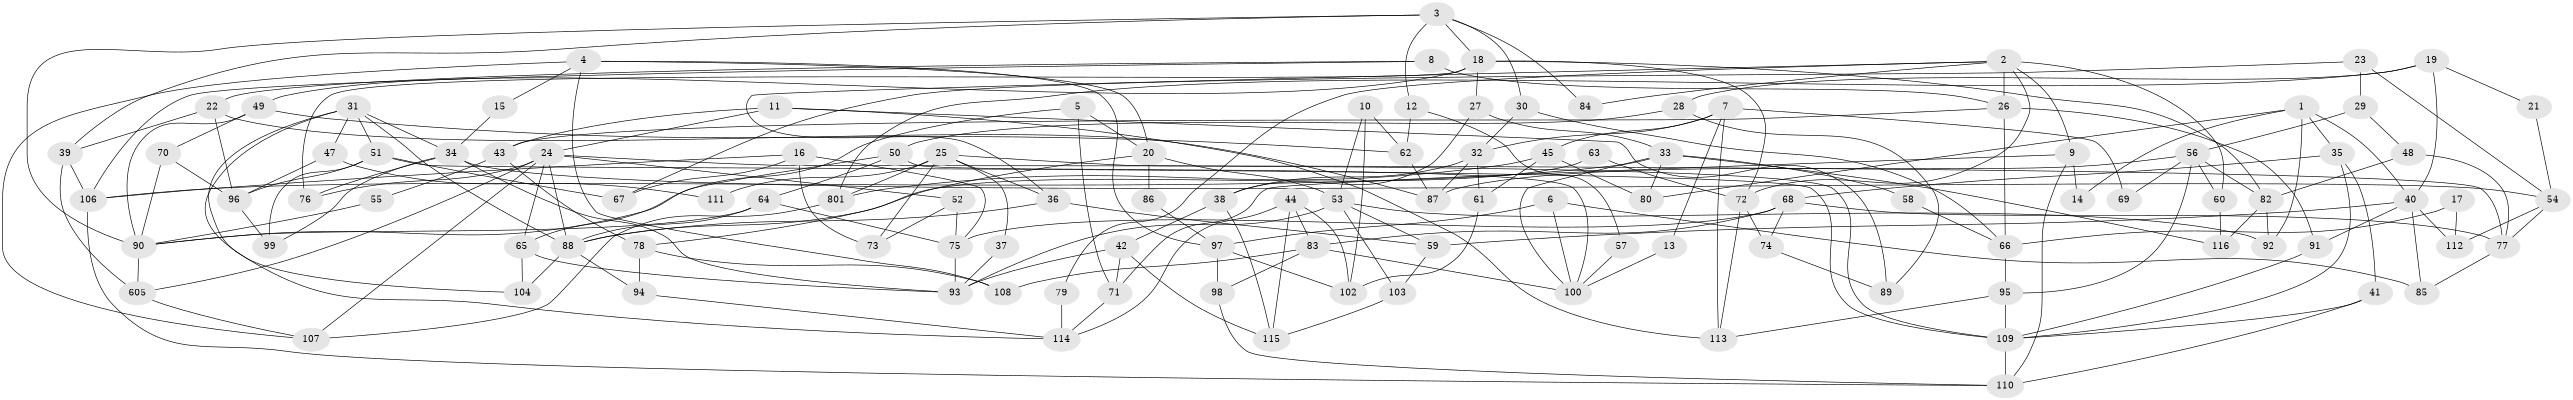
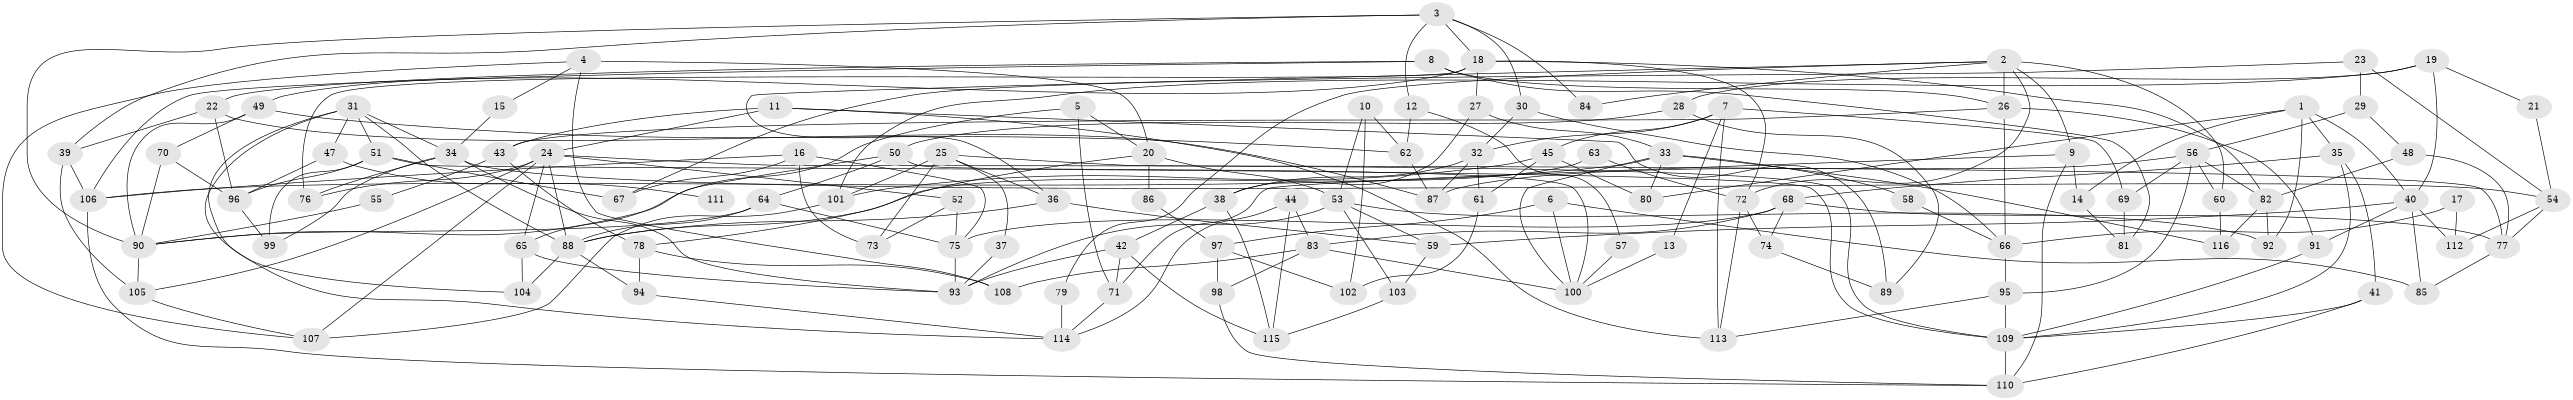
edge "4" -- "97": removed
edge "25" -- "111": removed
node "801": label "801" -> "101"
node "81": added
edge "44" -- "102": removed
node "605": label "605" -> "105"
